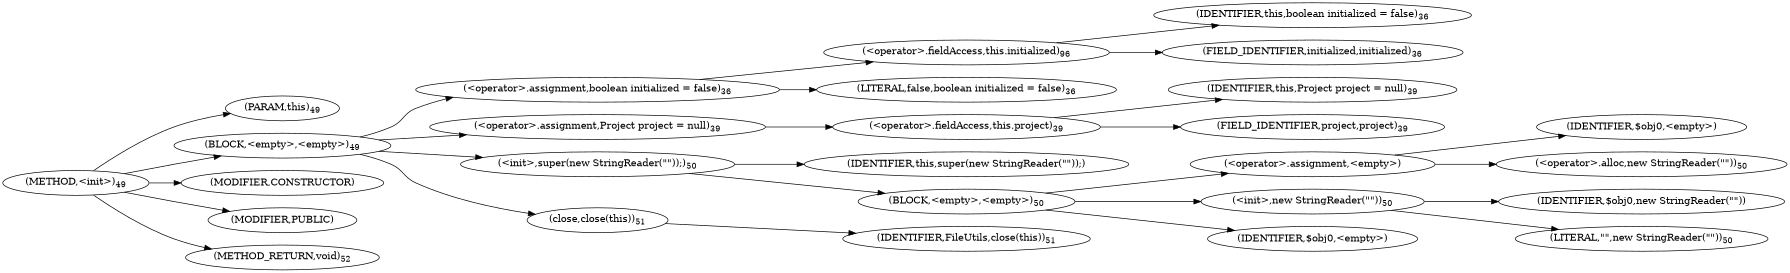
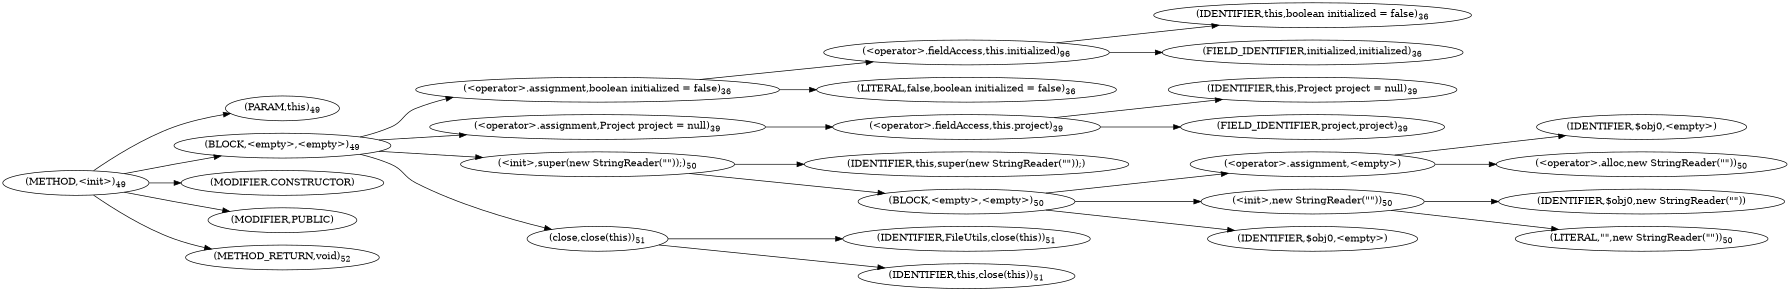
node "(IDENTIFIER,this,close(this))": added
